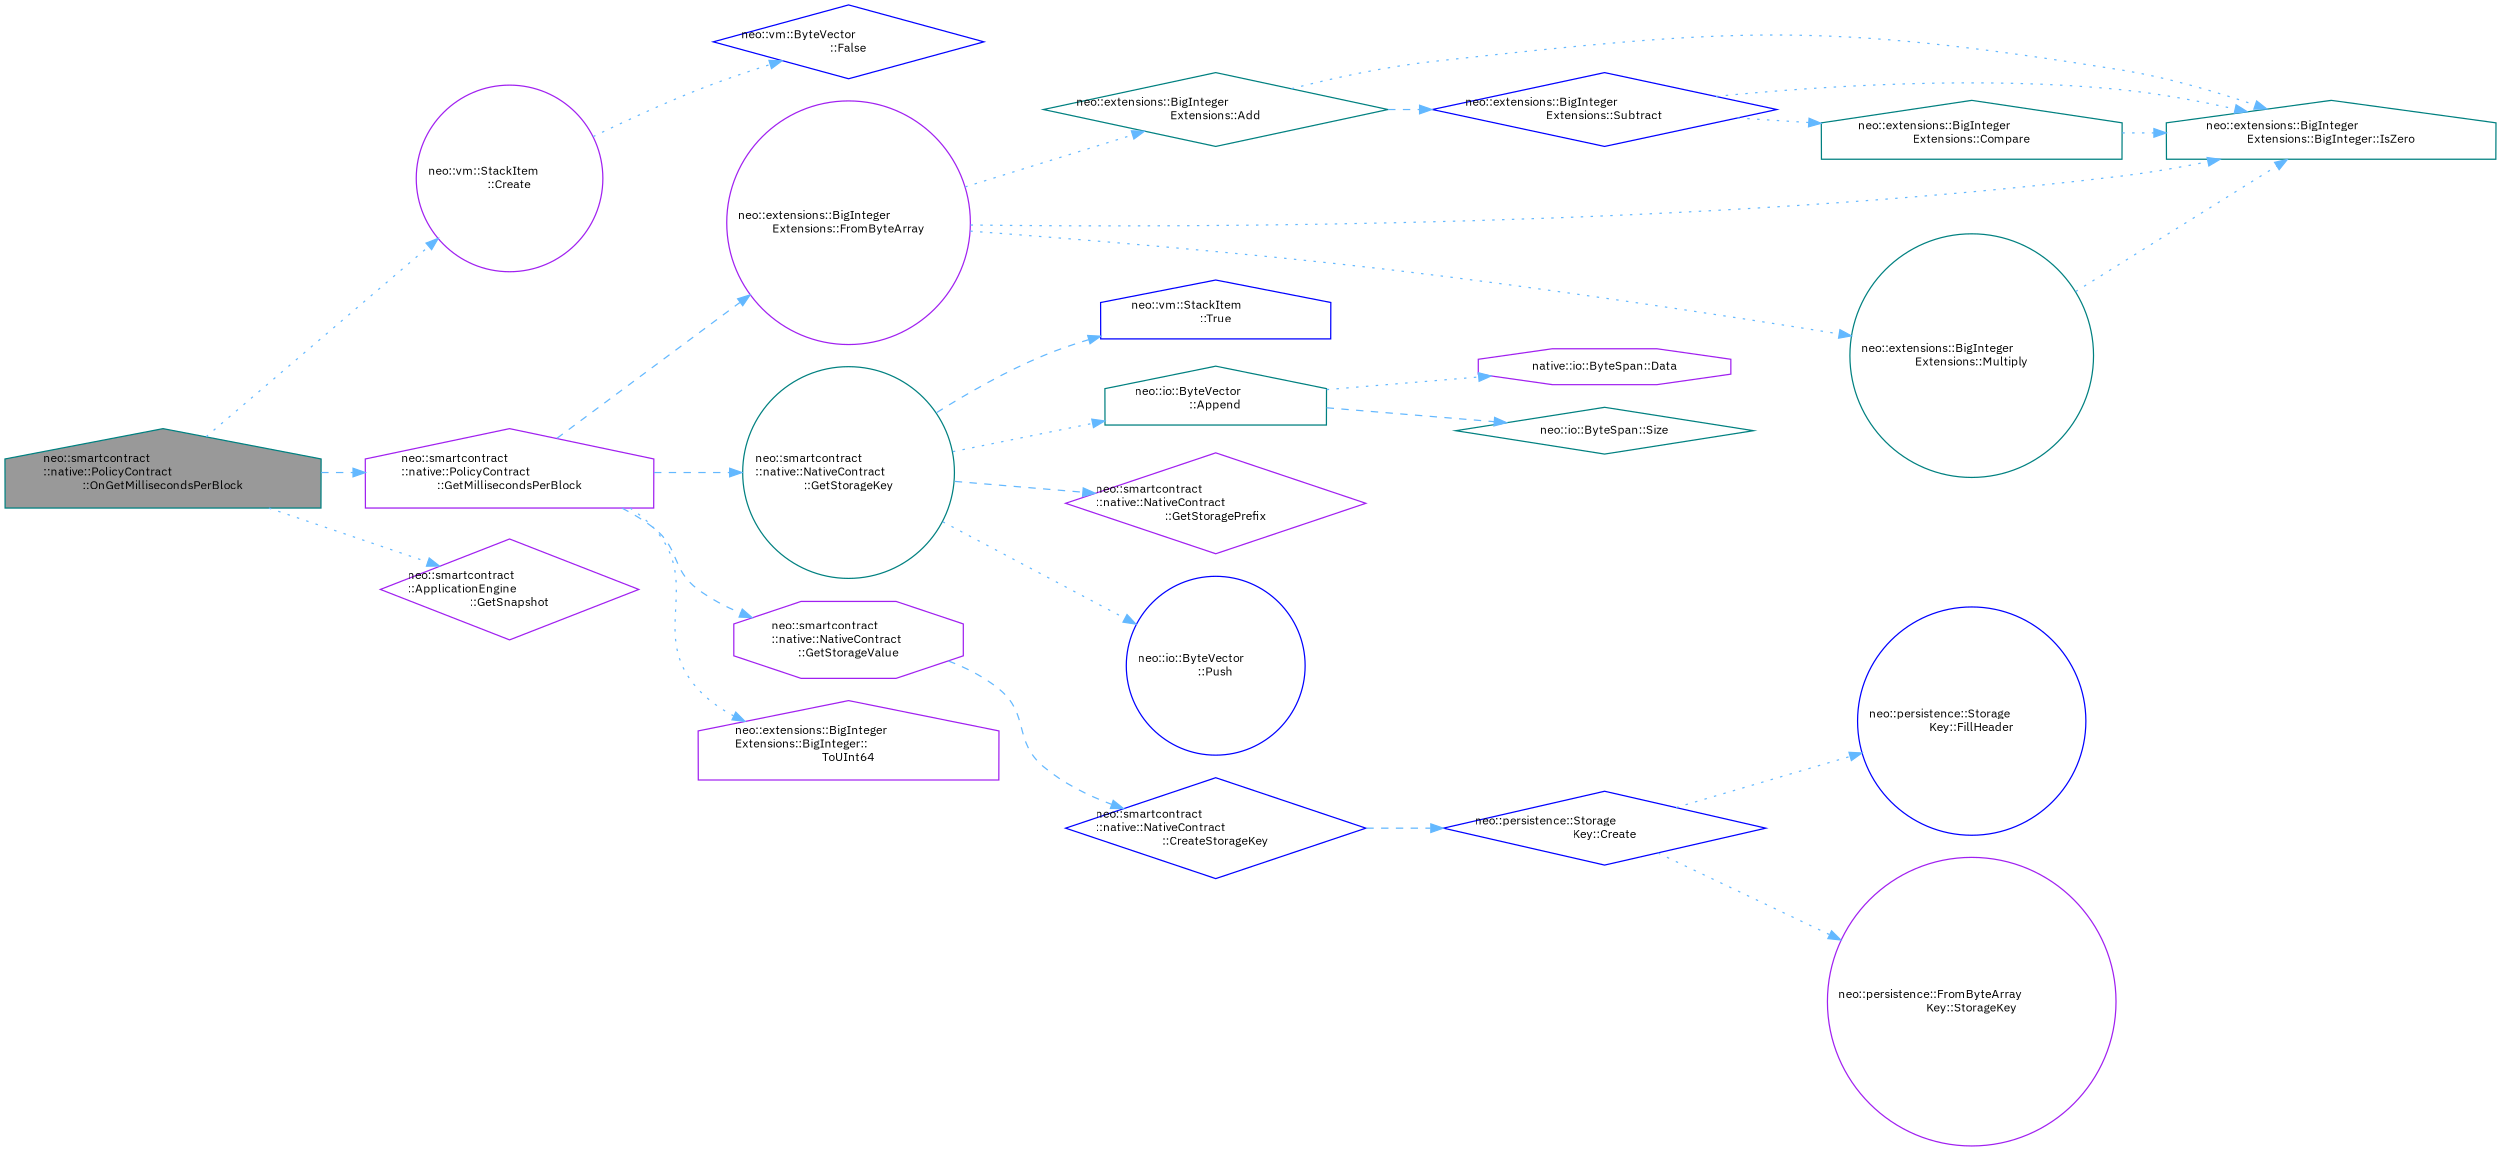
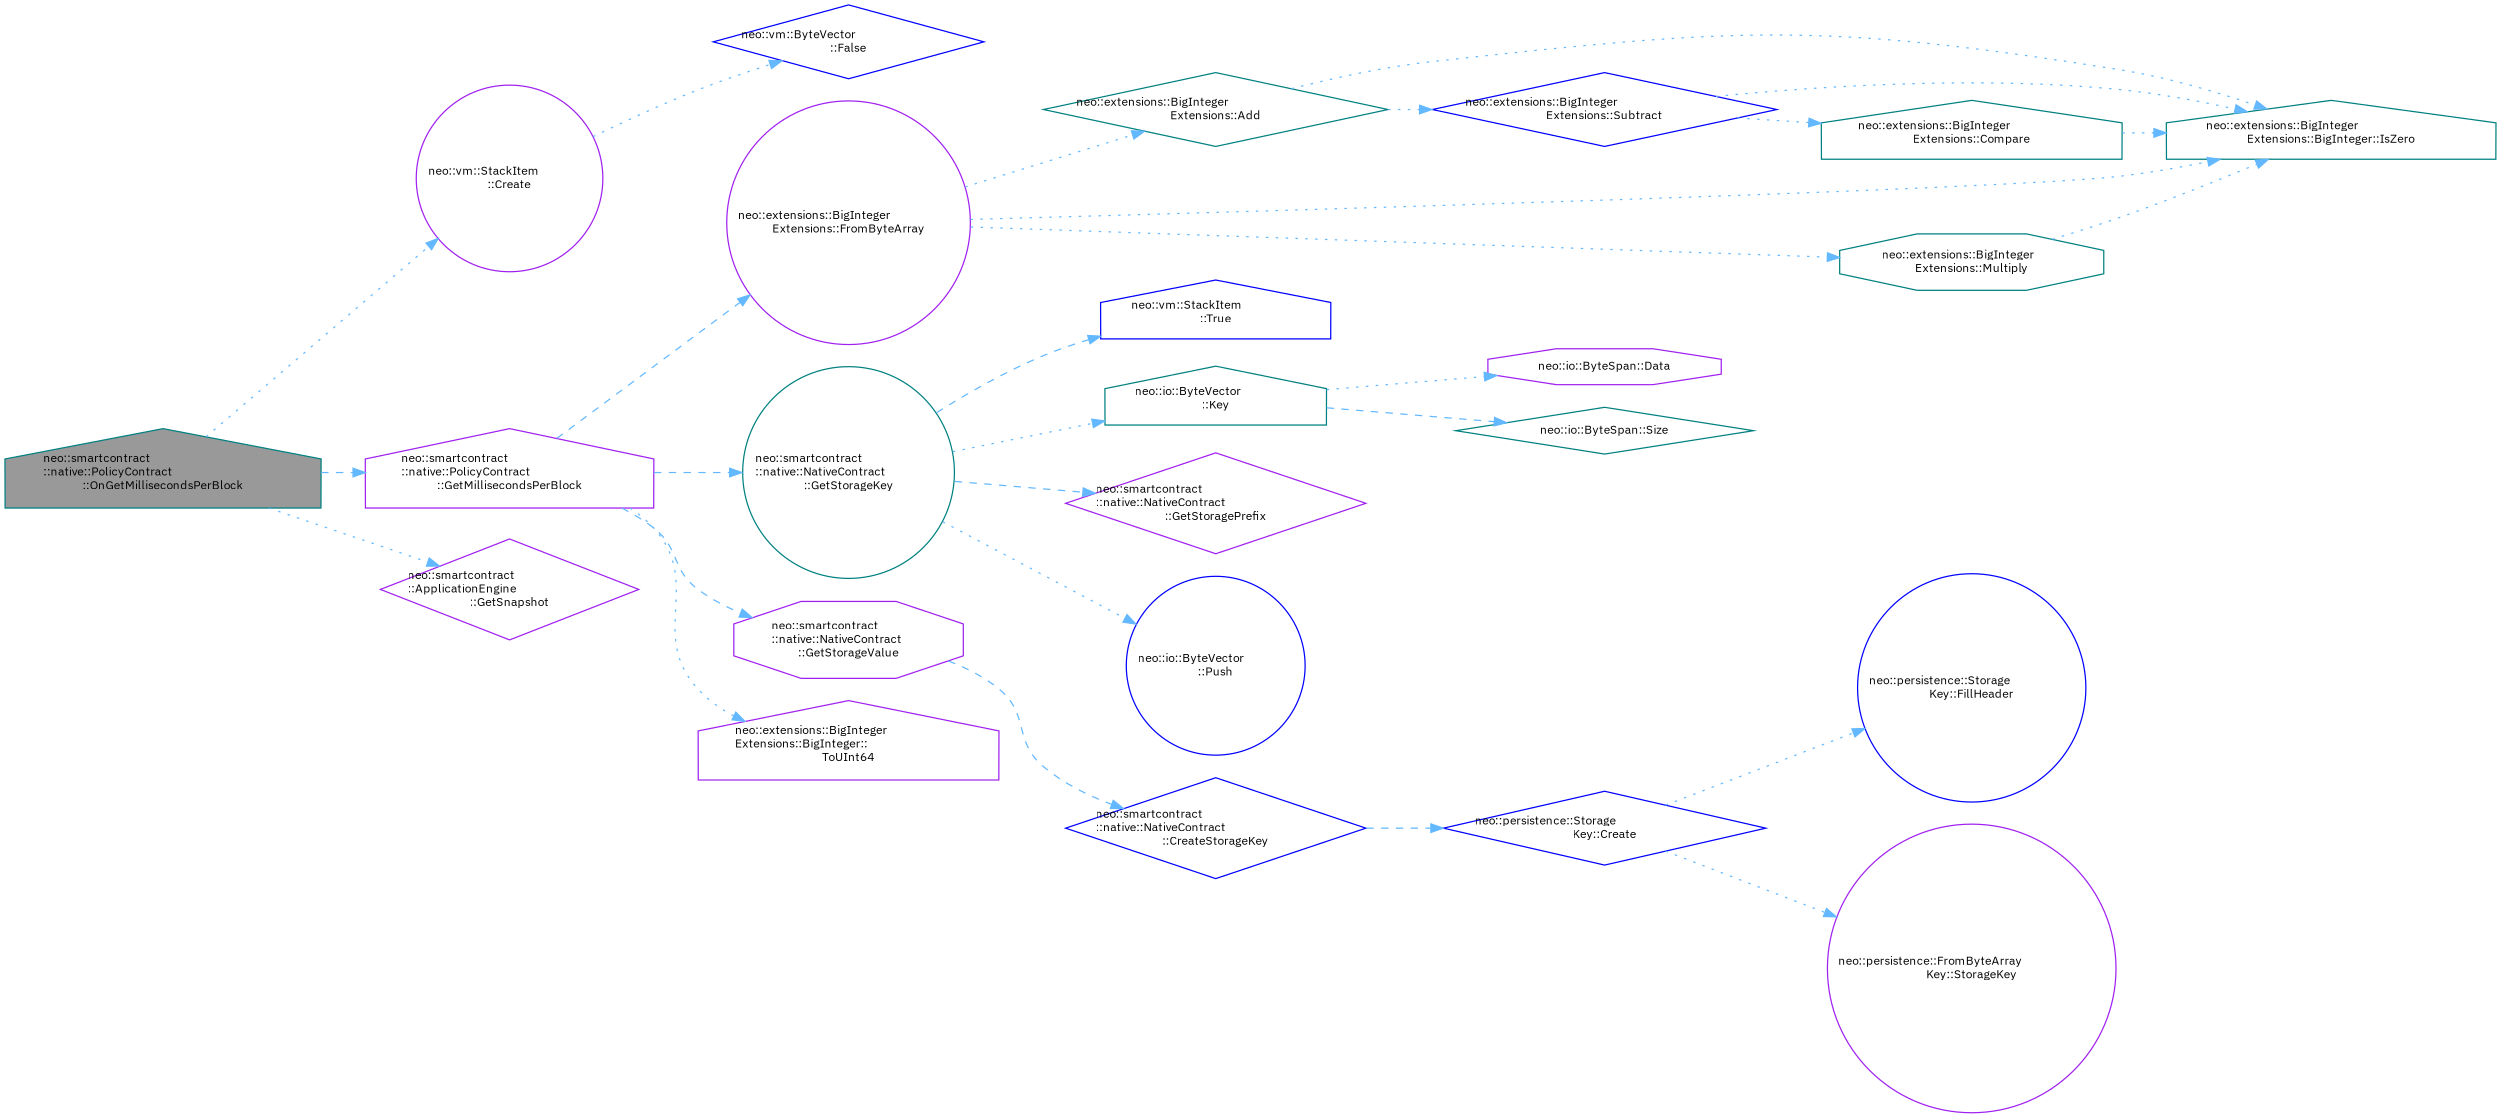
edge "neo::extensions::BigInteger Extensions::Add" -> "neo::extensions::BigInteger Extensions::Subtract": style dashed -> dotted
node "neo::extensions::BigInteger Extensions::Multiply": shape circle -> octagon
node "native::io::ByteSpan::Data": label "native::io::ByteSpan::Data" -> "neo::io::ByteSpan::Data"
node "neo::io::ByteVector ::Append": label "neo::io::ByteVector ::Append" -> "neo::io::ByteVector ::Key"
